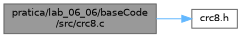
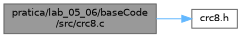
node "pratica/lab_06_06/baseCode /src/crc8.c": label "pratica/lab_06_06/baseCode /src/crc8.c" -> "pratica/lab_05_06/baseCode /src/crc8.c"
